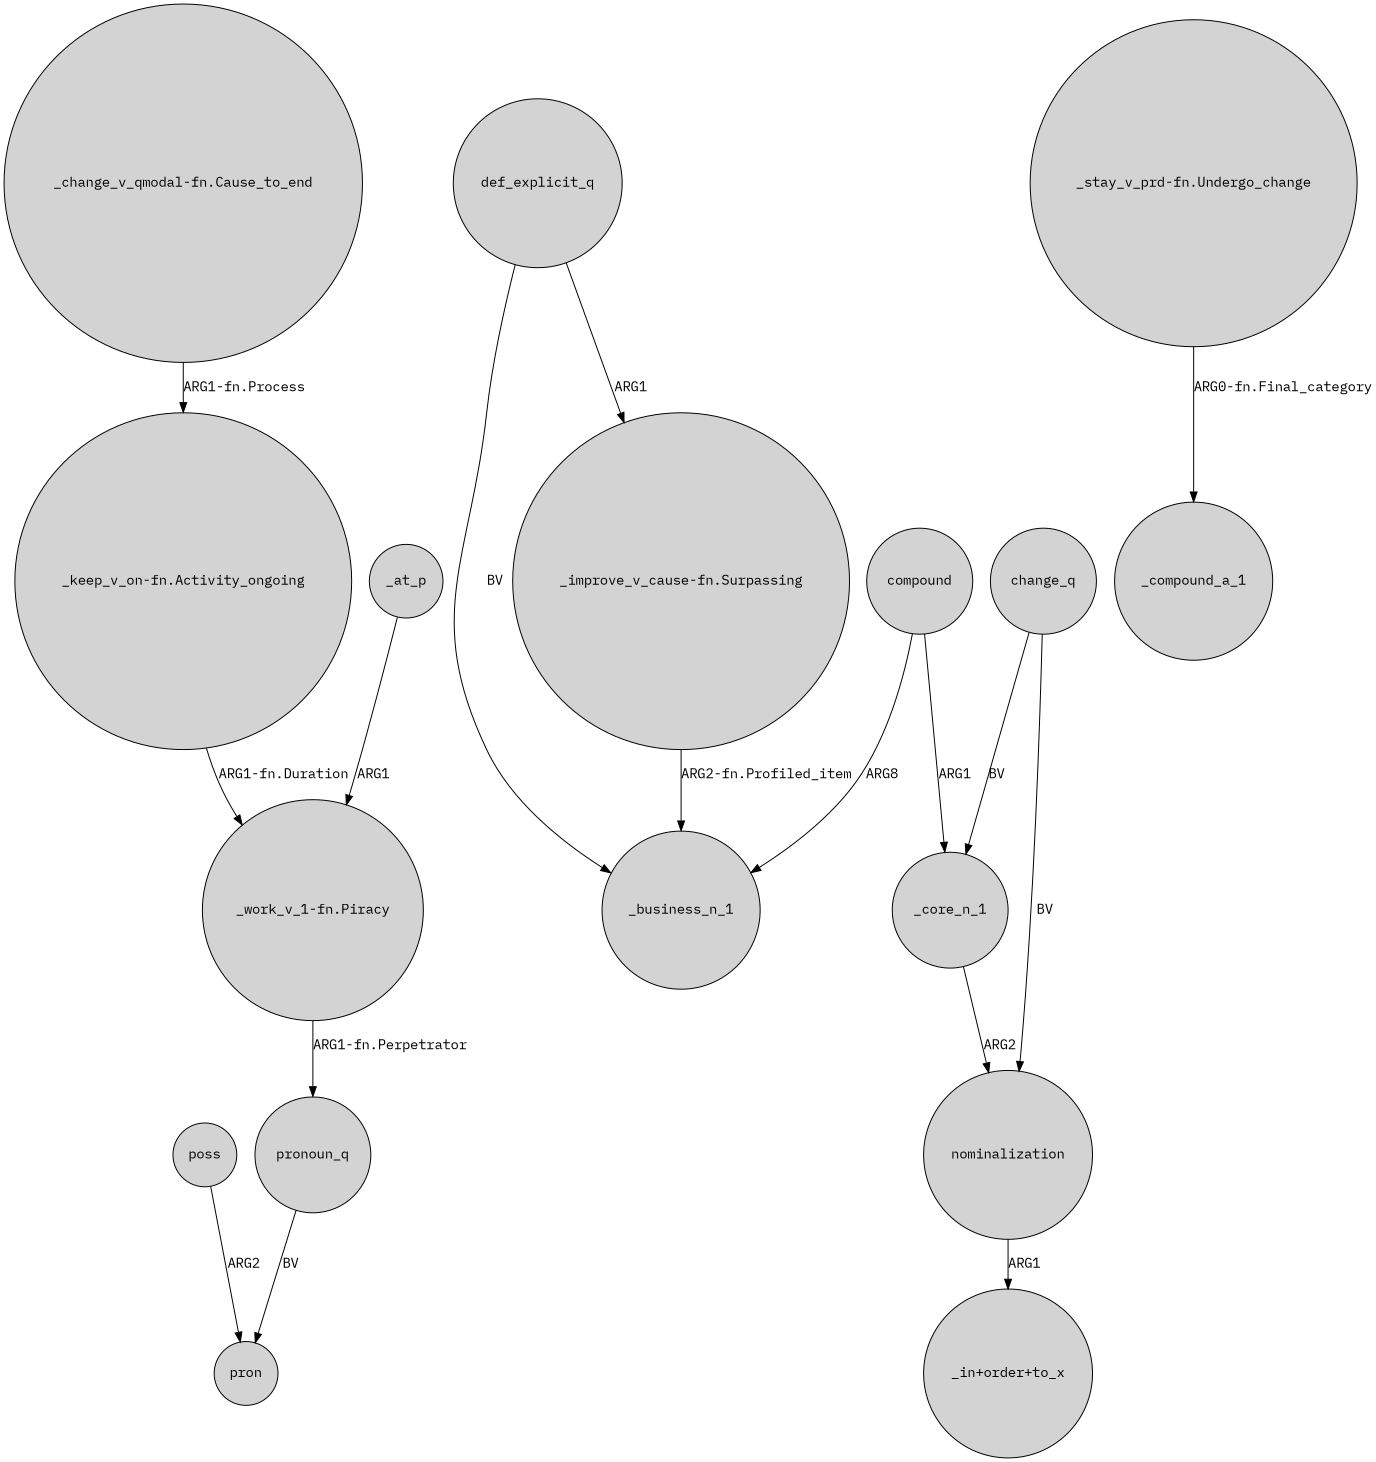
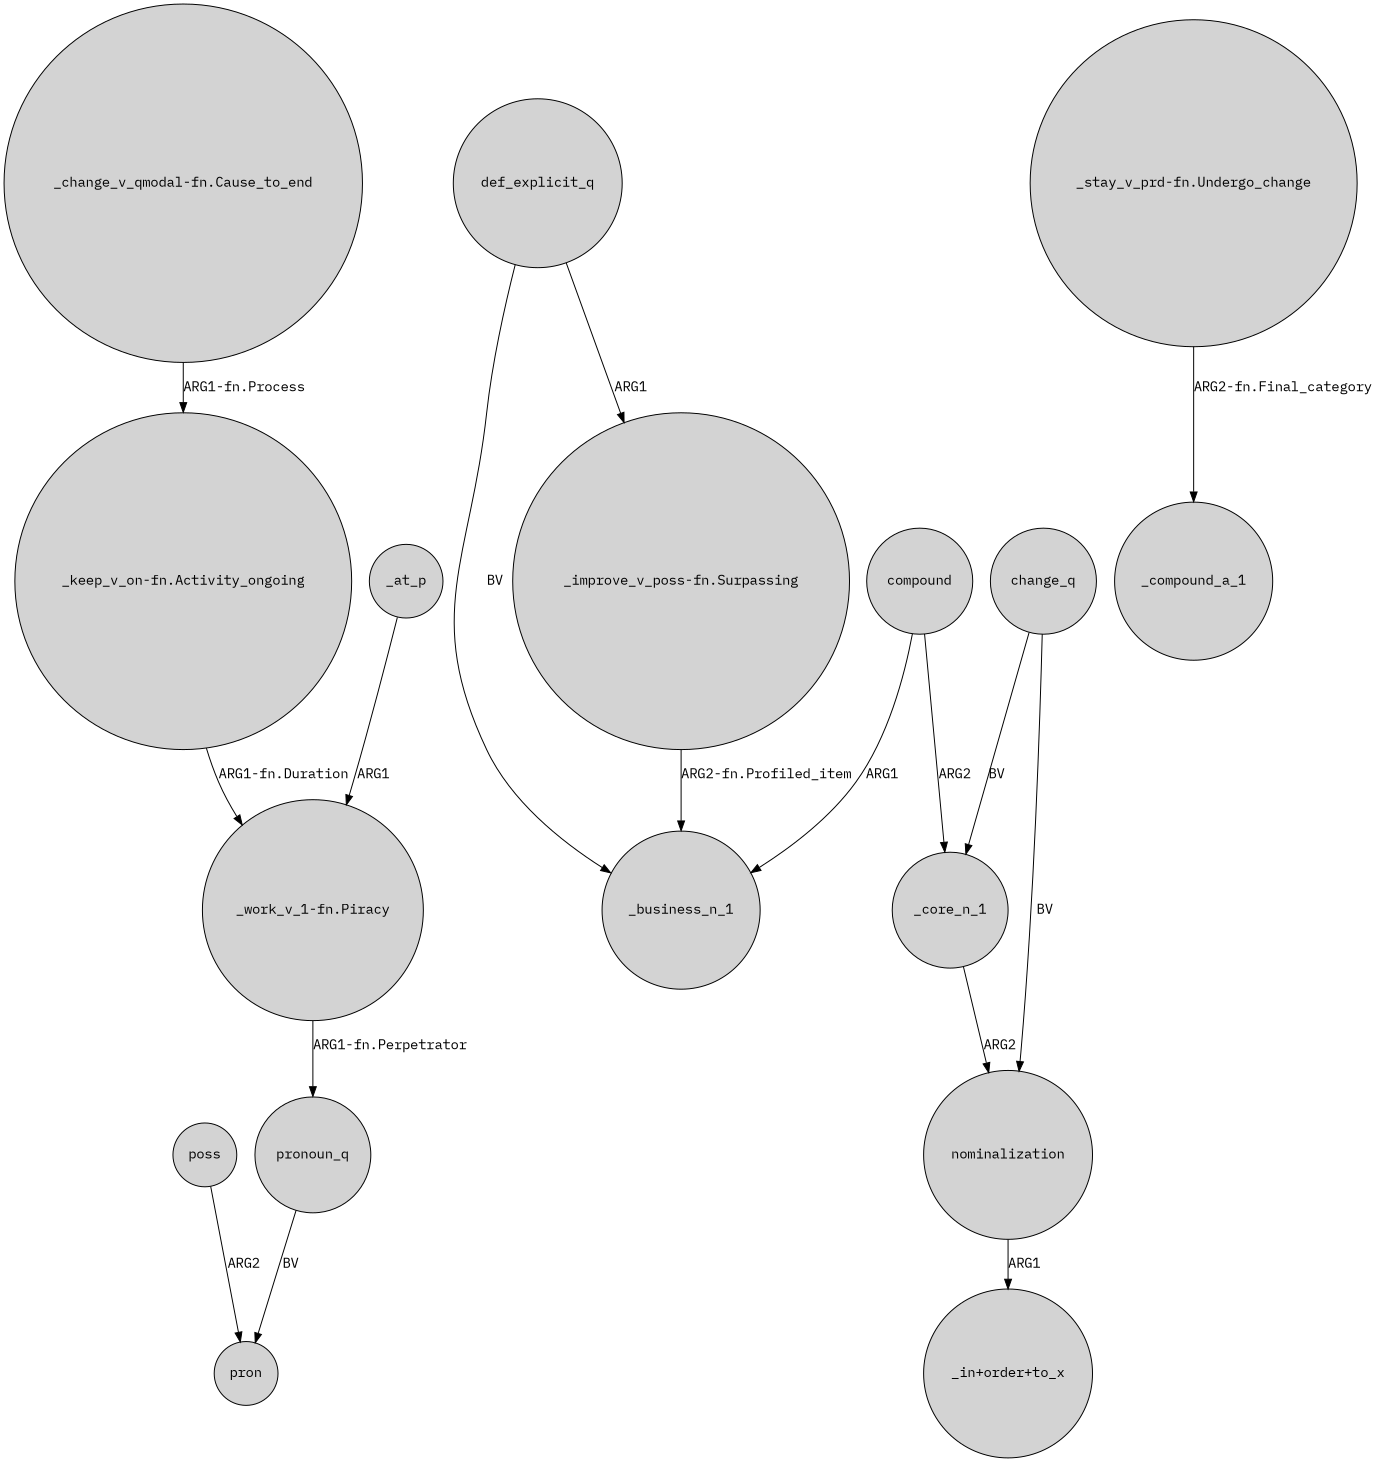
edge "_stay_v_prd-fn.Undergo_change" -> "_compound_a_1": label "ARG0-fn.Final_category" -> "ARG2-fn.Final_category"
node "_improve_v_cause-fn.Surpassing": label "_improve_v_cause-fn.Surpassing" -> "_improve_v_poss-fn.Surpassing"
edge "compound" -> "_business_n_1": label "ARG8" -> "ARG1"
edge "compound" -> "_core_n_1": label "ARG1" -> "ARG2"
